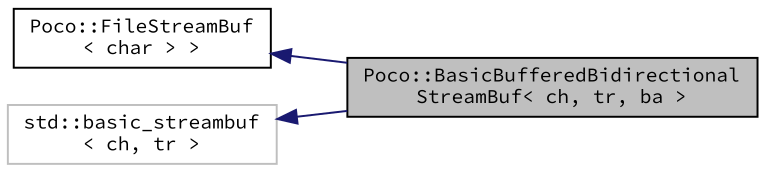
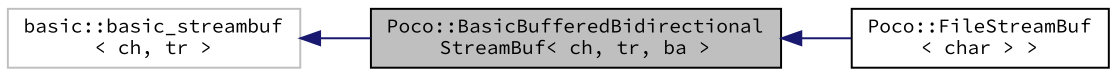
edge "Poco::BasicBufferedBidirectional StreamBuf< ch, tr, ba >" -> "Poco::FileStreamBuf < char > >": reversed
node "std::basic_streambuf < ch, tr >": label "std::basic_streambuf < ch, tr >" -> "basic::basic_streambuf < ch, tr >"
